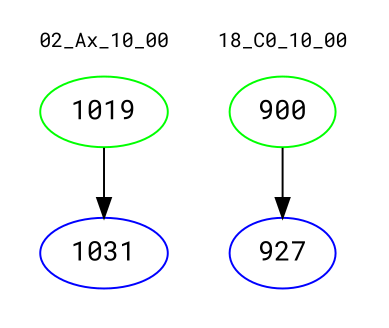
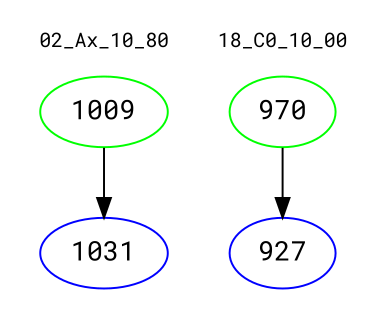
cluster "02_Ax_10_00": label "02_Ax_10_00" -> "02_Ax_10_80"
node "1019": label "1019" -> "1009"
node "900": label "900" -> "970"
